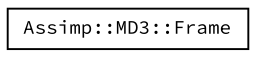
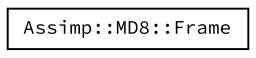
node "Assimp::MD3::Frame": label "Assimp::MD3::Frame" -> "Assimp::MD8::Frame"
